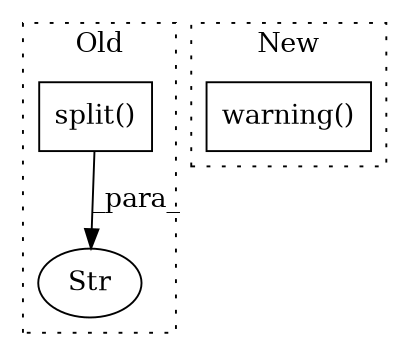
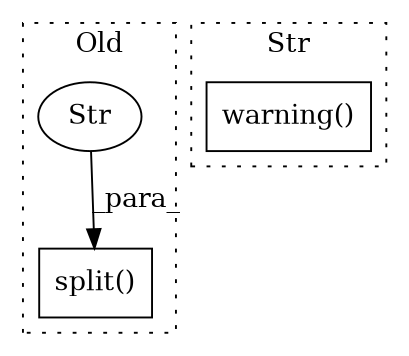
cluster "New": label "New" -> "Str"
edge "split()" -> "Str": reversed
